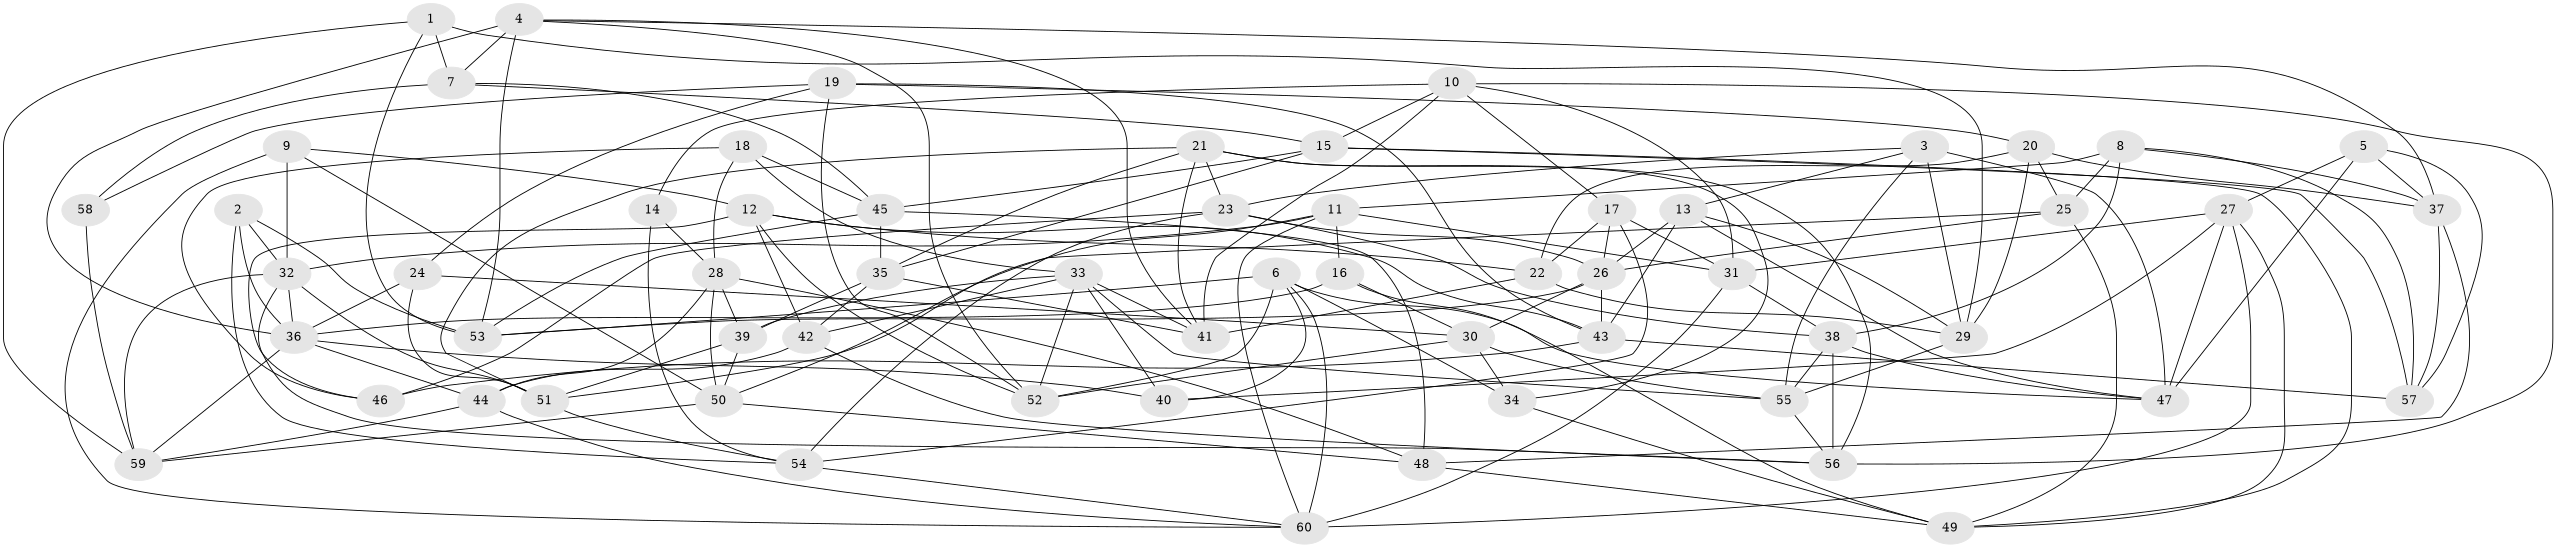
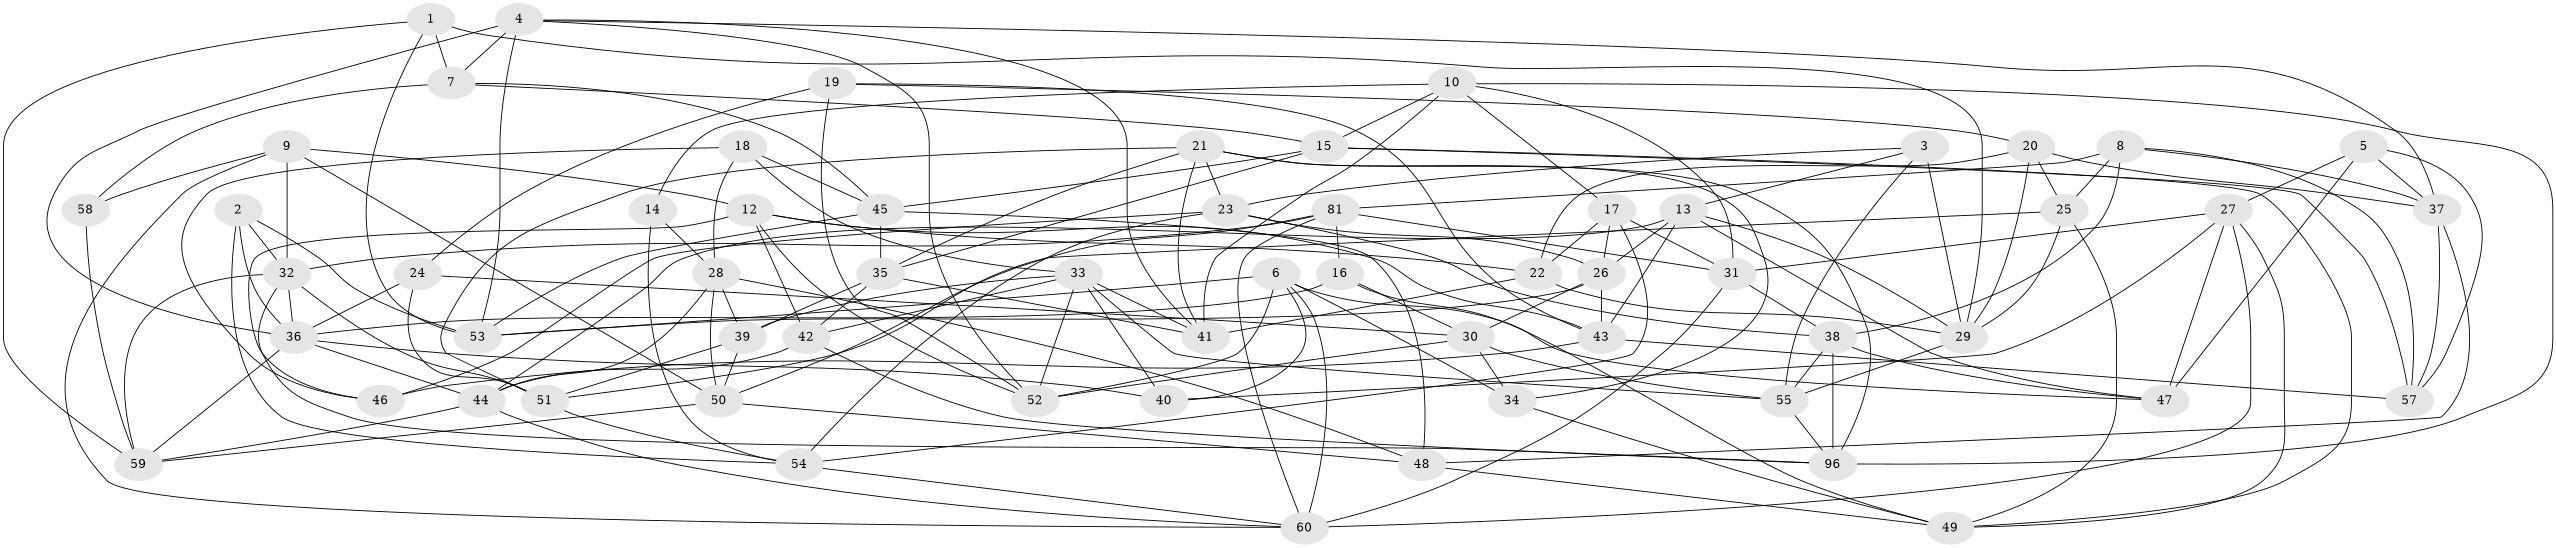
edge "19" -- "58": now "9" -- "58"
node "11": label "11" -> "81"
edge "3" -- "47": removed
edge "13" -- "44": added
edge "25" -- "26": now "25" -- "29"
node "56": label "56" -> "96"
